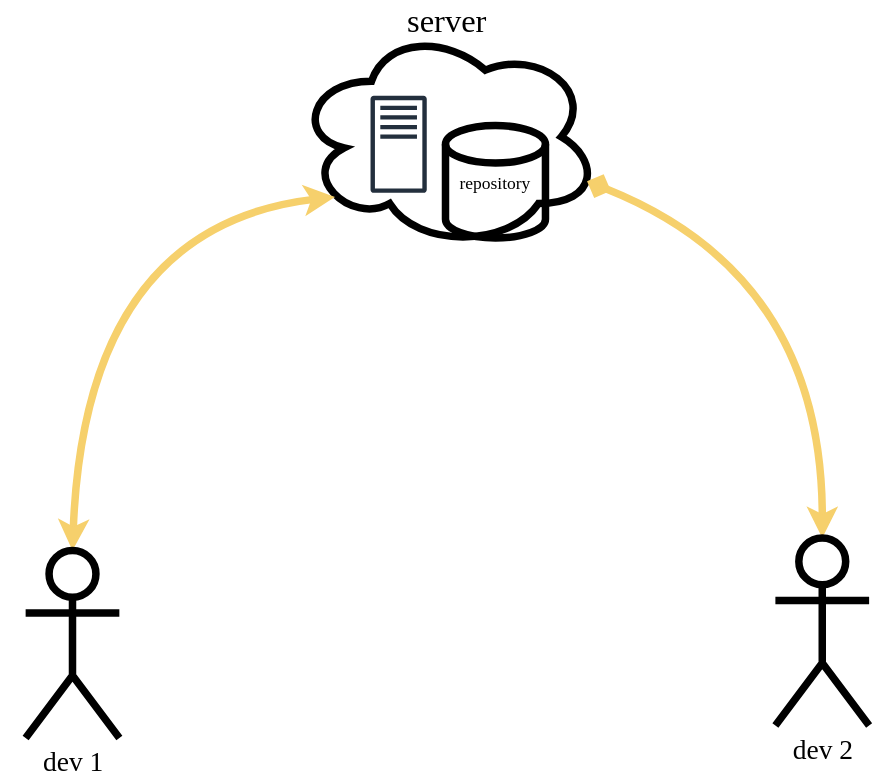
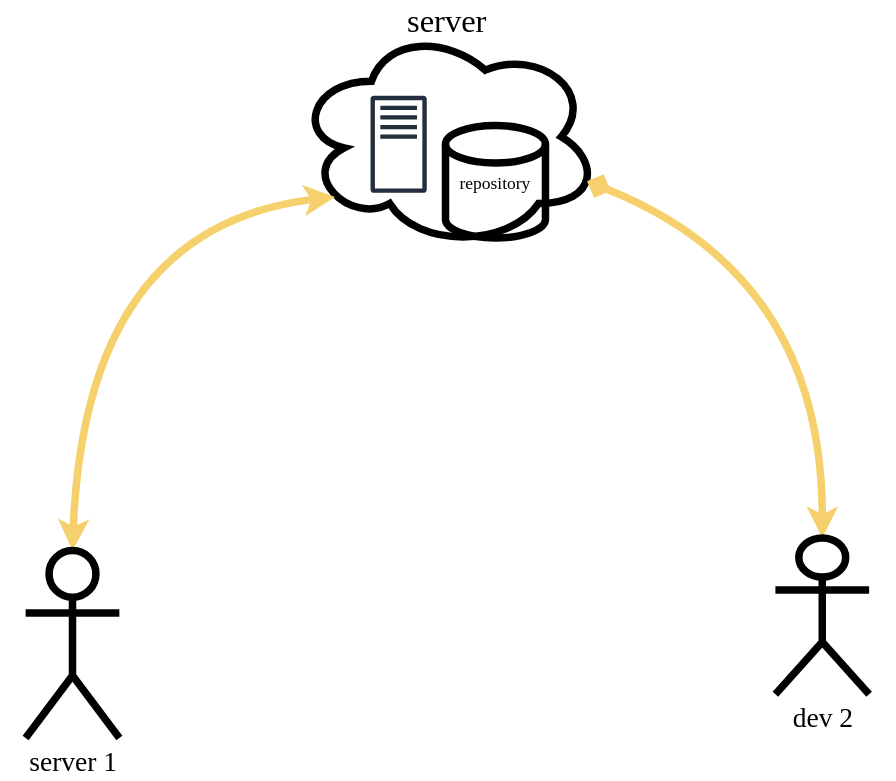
node "dev 2": size 94x188 -> 94x156
node "dev 1": label "dev 1" -> "server 1"
